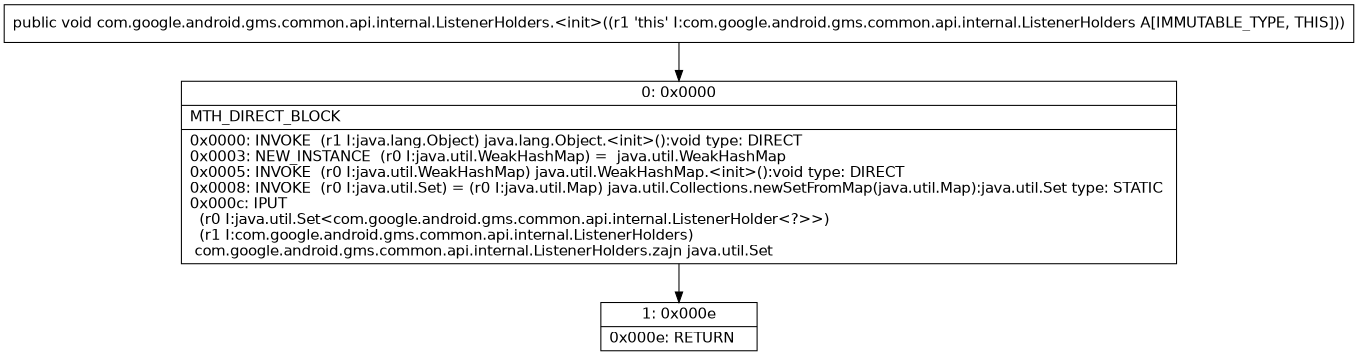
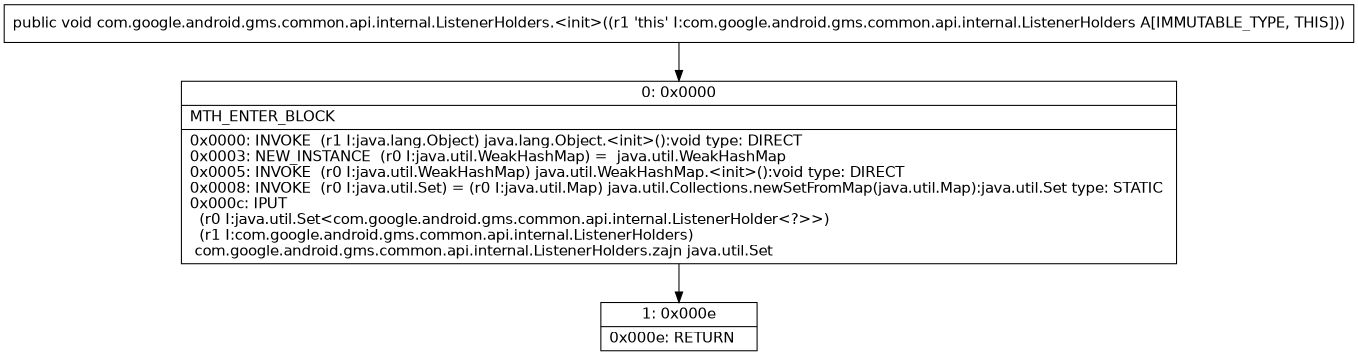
node "0: 0x0000": text "MTH_DIRECT_BLOCK" -> "MTH_ENTER_BLOCK"
